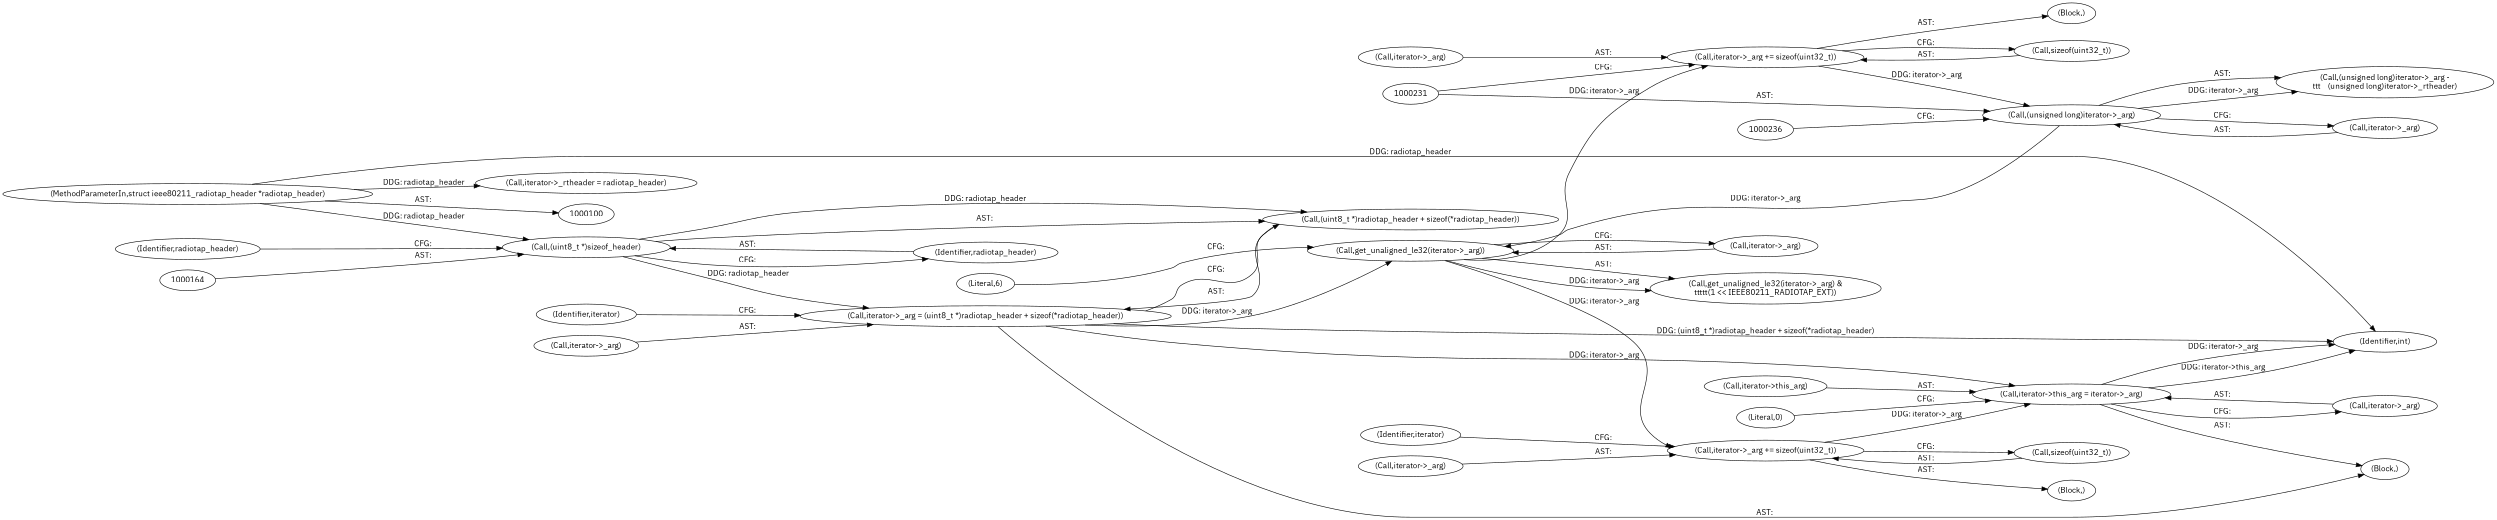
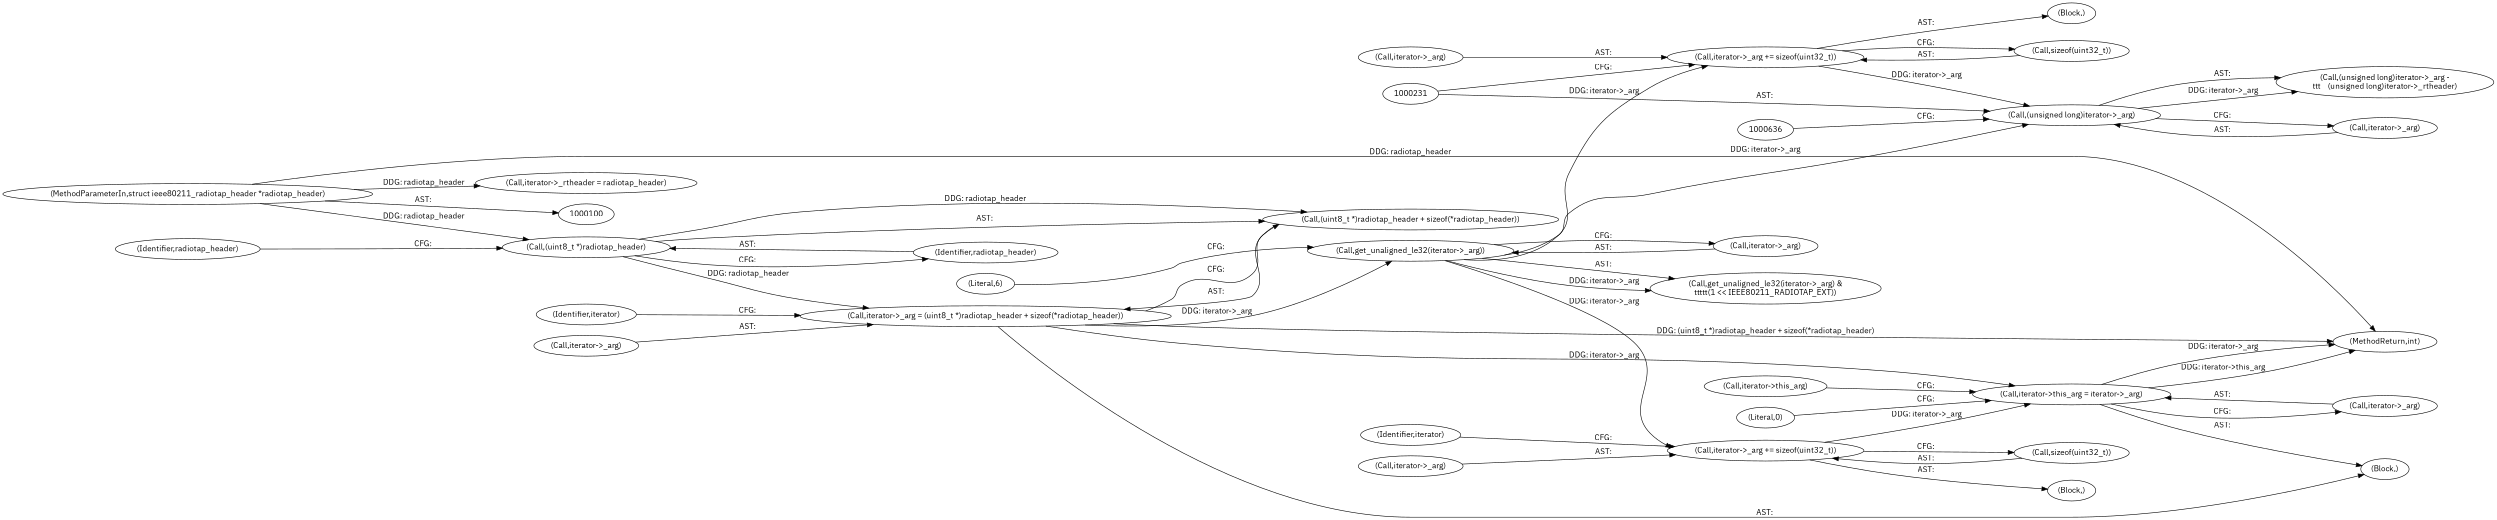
node "1000236": label "1000236" -> "1000636"
edge "(Call,(unsigned long)iterator->_arg)" -> "(Call,get_unaligned_le32(iterator->_arg))": reversed
node "(Call,(uint8_t *)sizeof_header)": label "(Call,(uint8_t *)sizeof_header)" -> "(Call,(uint8_t *)radiotap_header)"
node "1000164": removed
node "(Identifier,int)": label "(Identifier,int)" -> "(MethodReturn,int)"
edge "(Call,iterator->this_arg)" -> "(Call,iterator->this_arg = iterator->_arg)": label "AST: " -> "CFG: "
